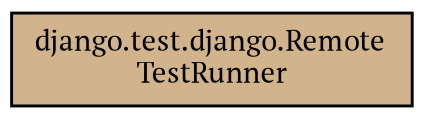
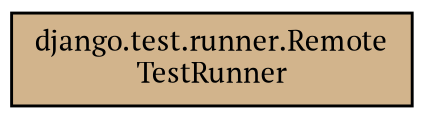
node "django.test.django.Remote TestRunner": label "django.test.django.Remote TestRunner" -> "django.test.runner.Remote TestRunner"
